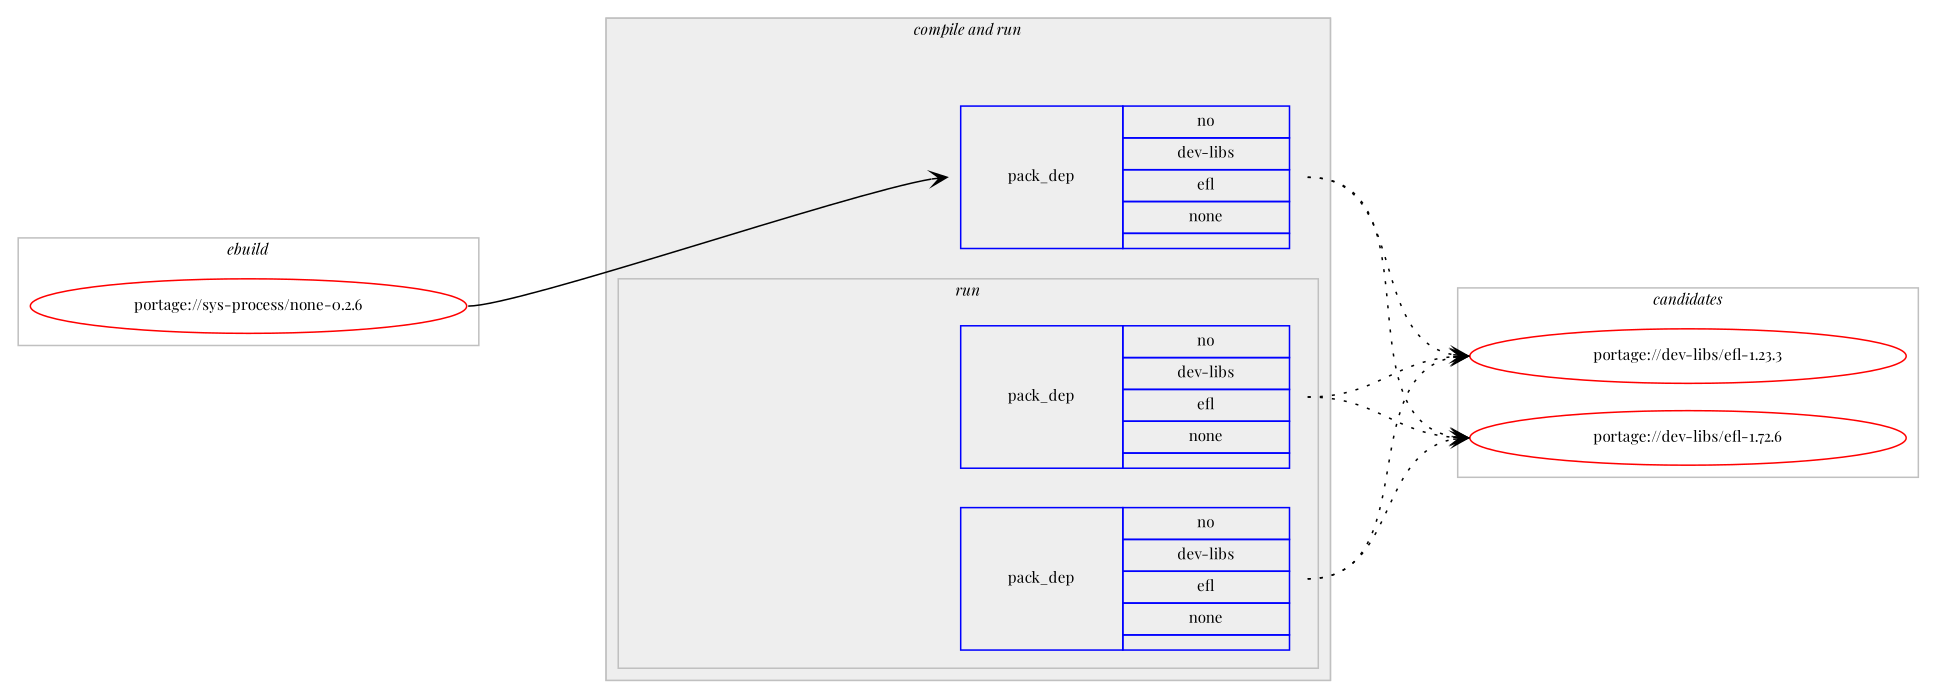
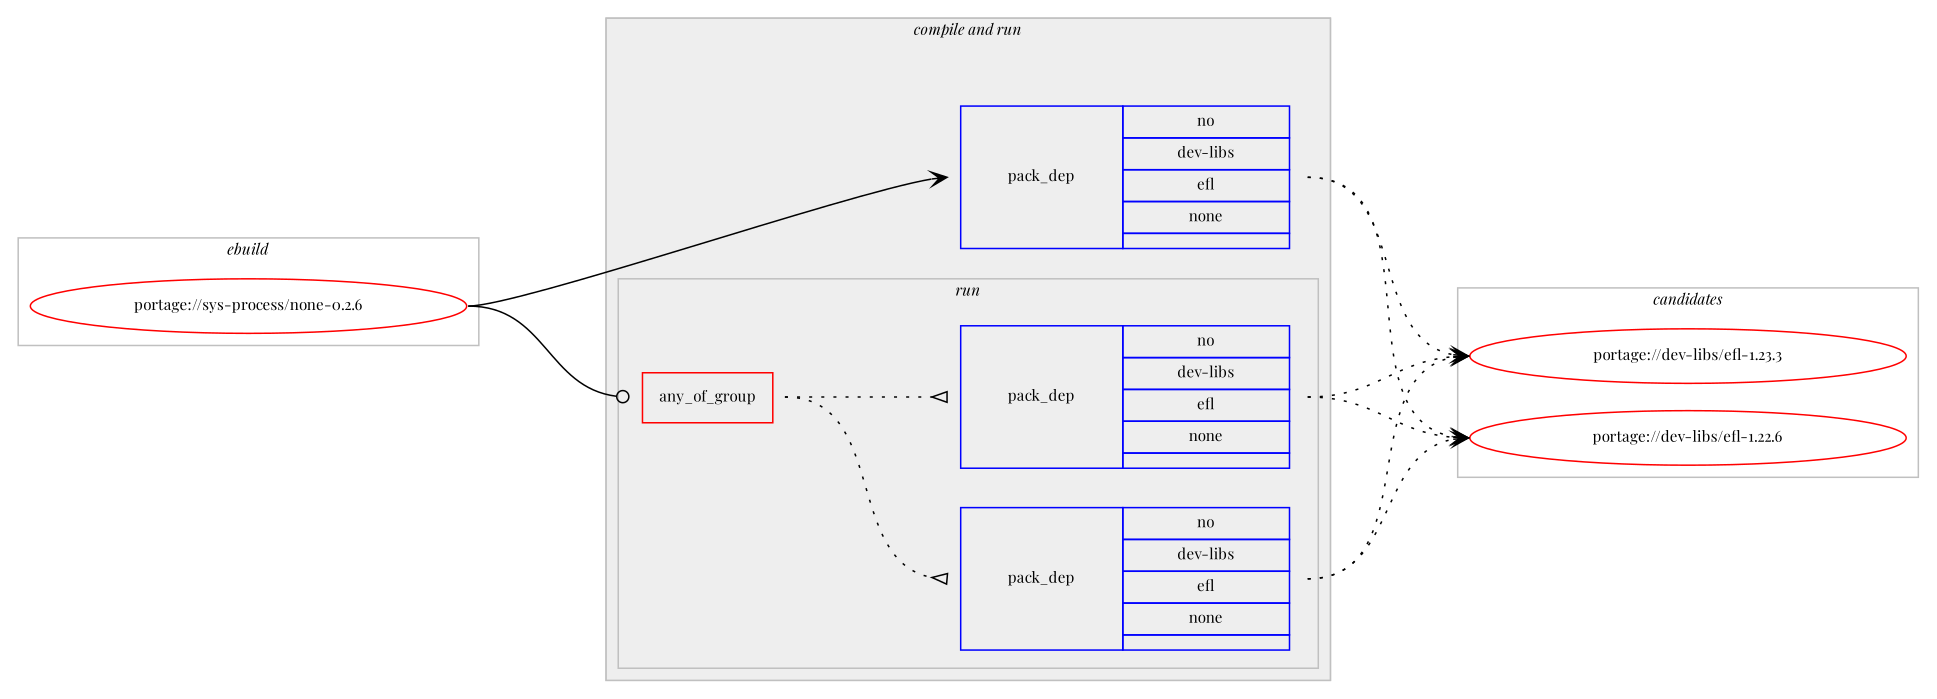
node "any_of_group": added
node "portage://dev-libs/efl-1.72.6": label "portage://dev-libs/efl-1.72.6" -> "portage://dev-libs/efl-1.22.6"
